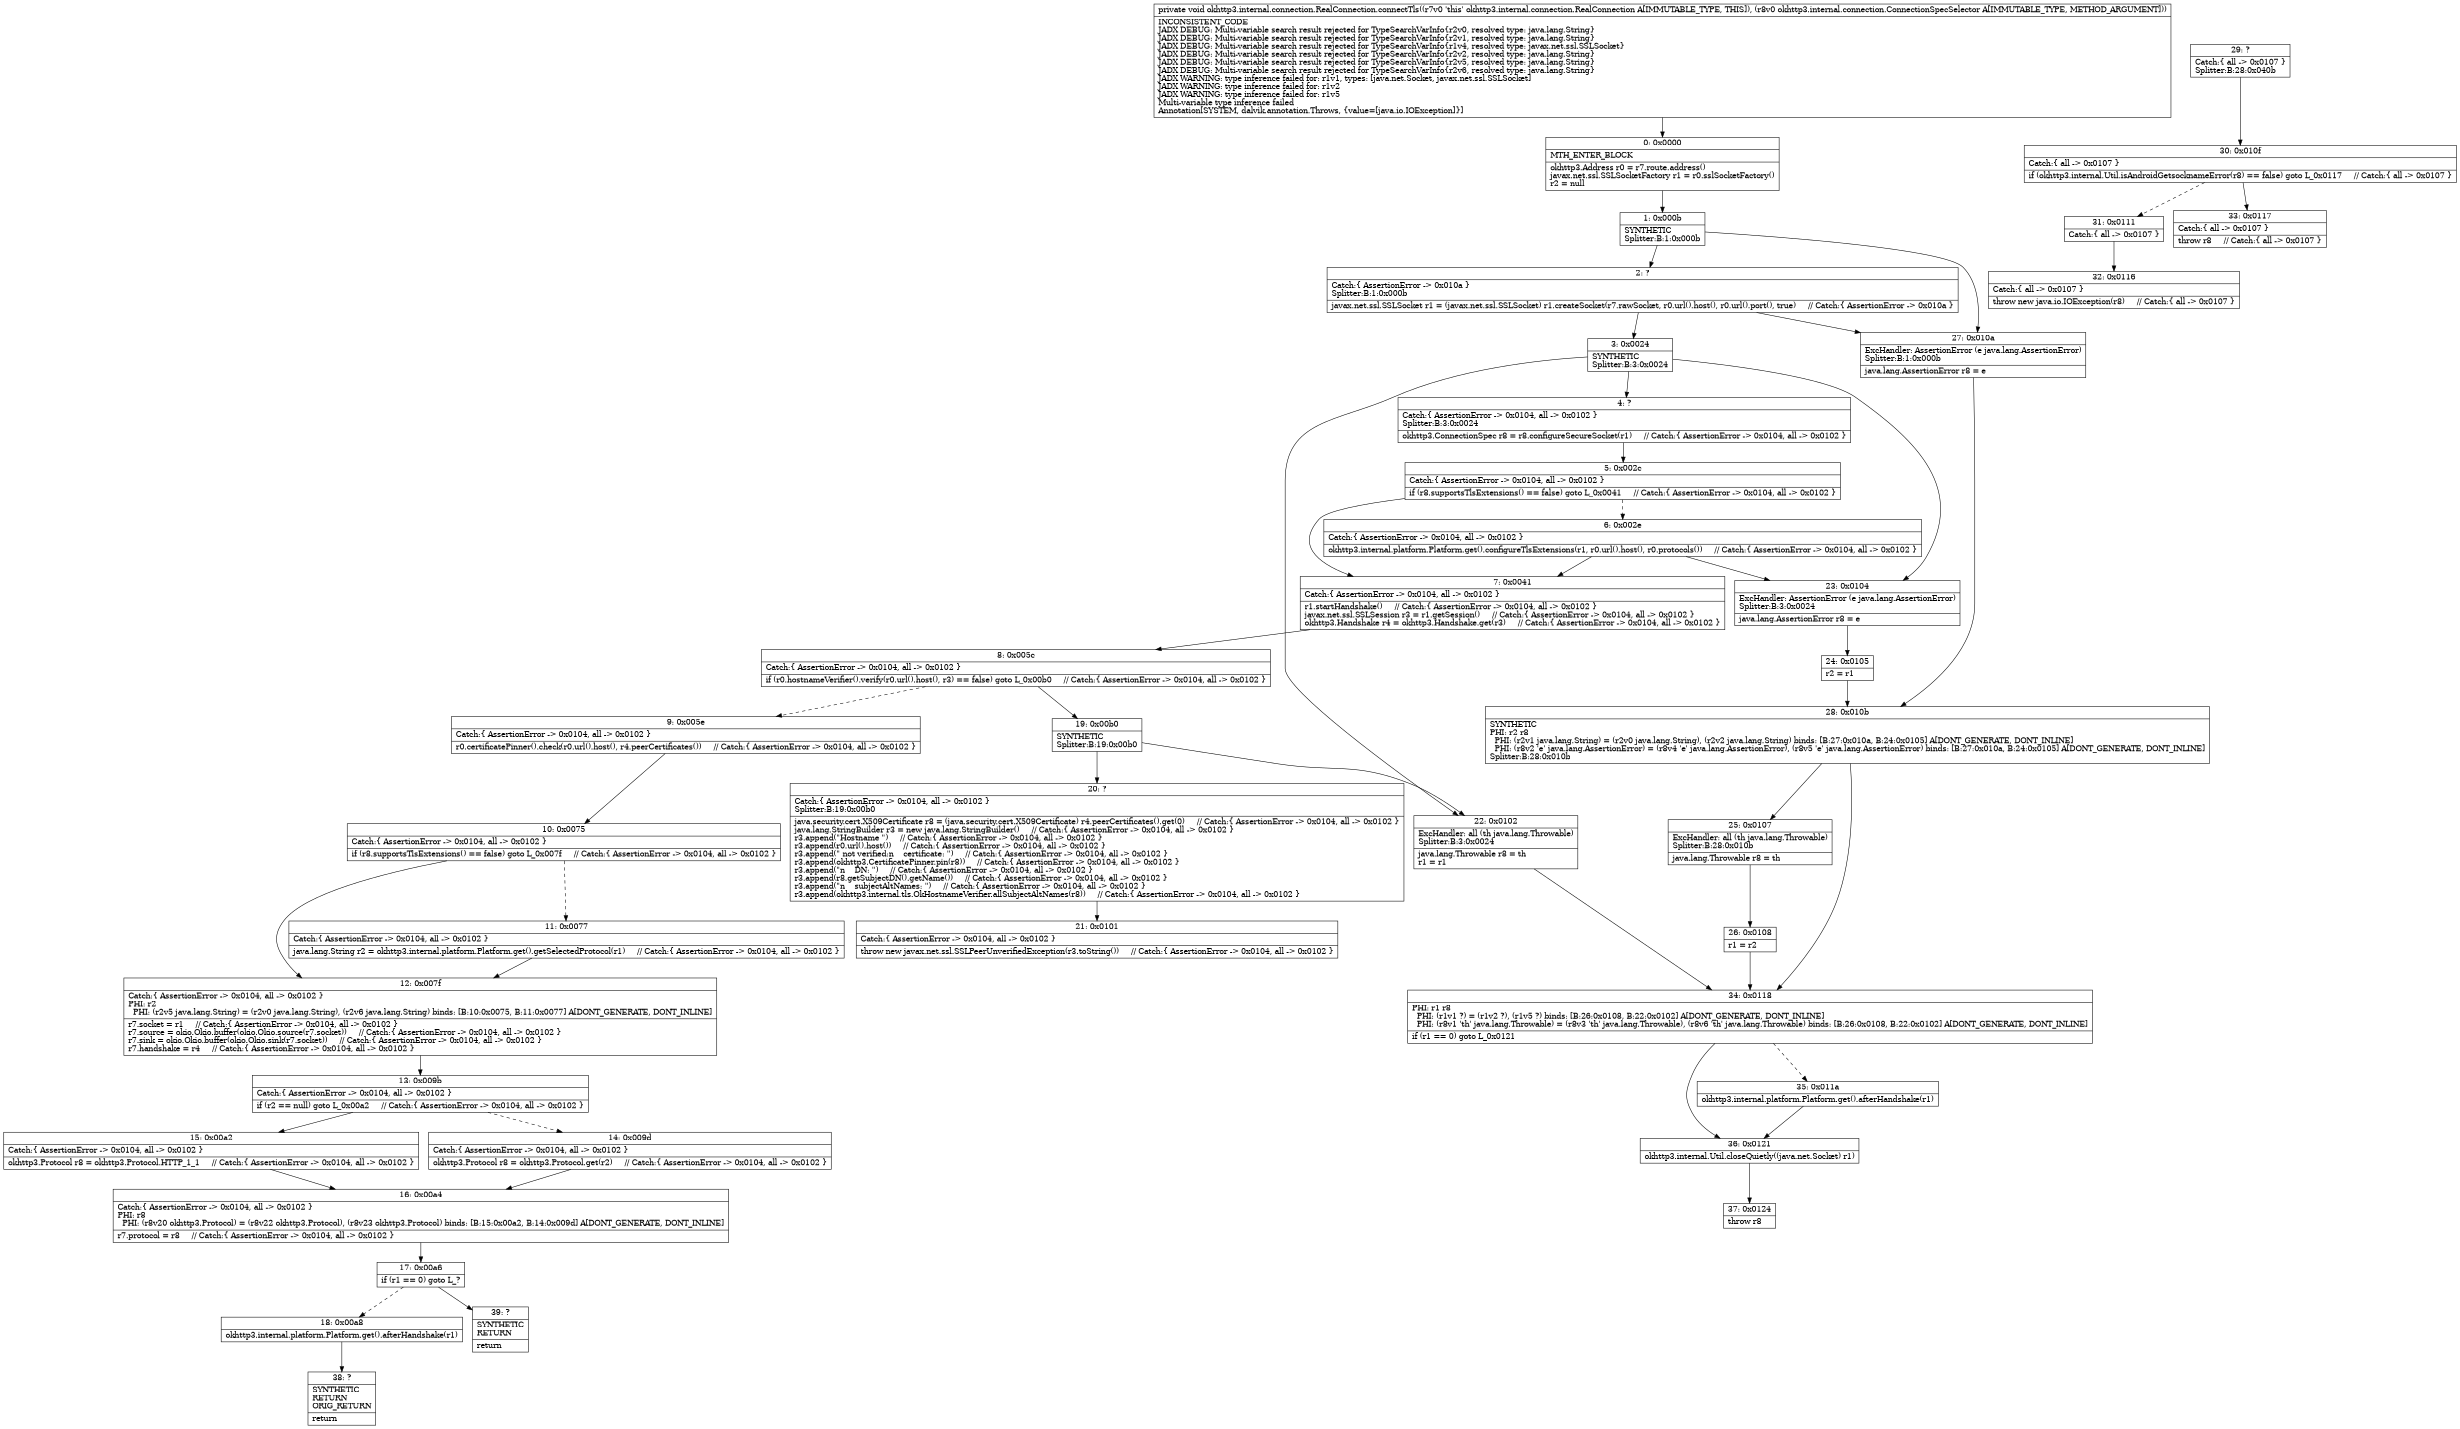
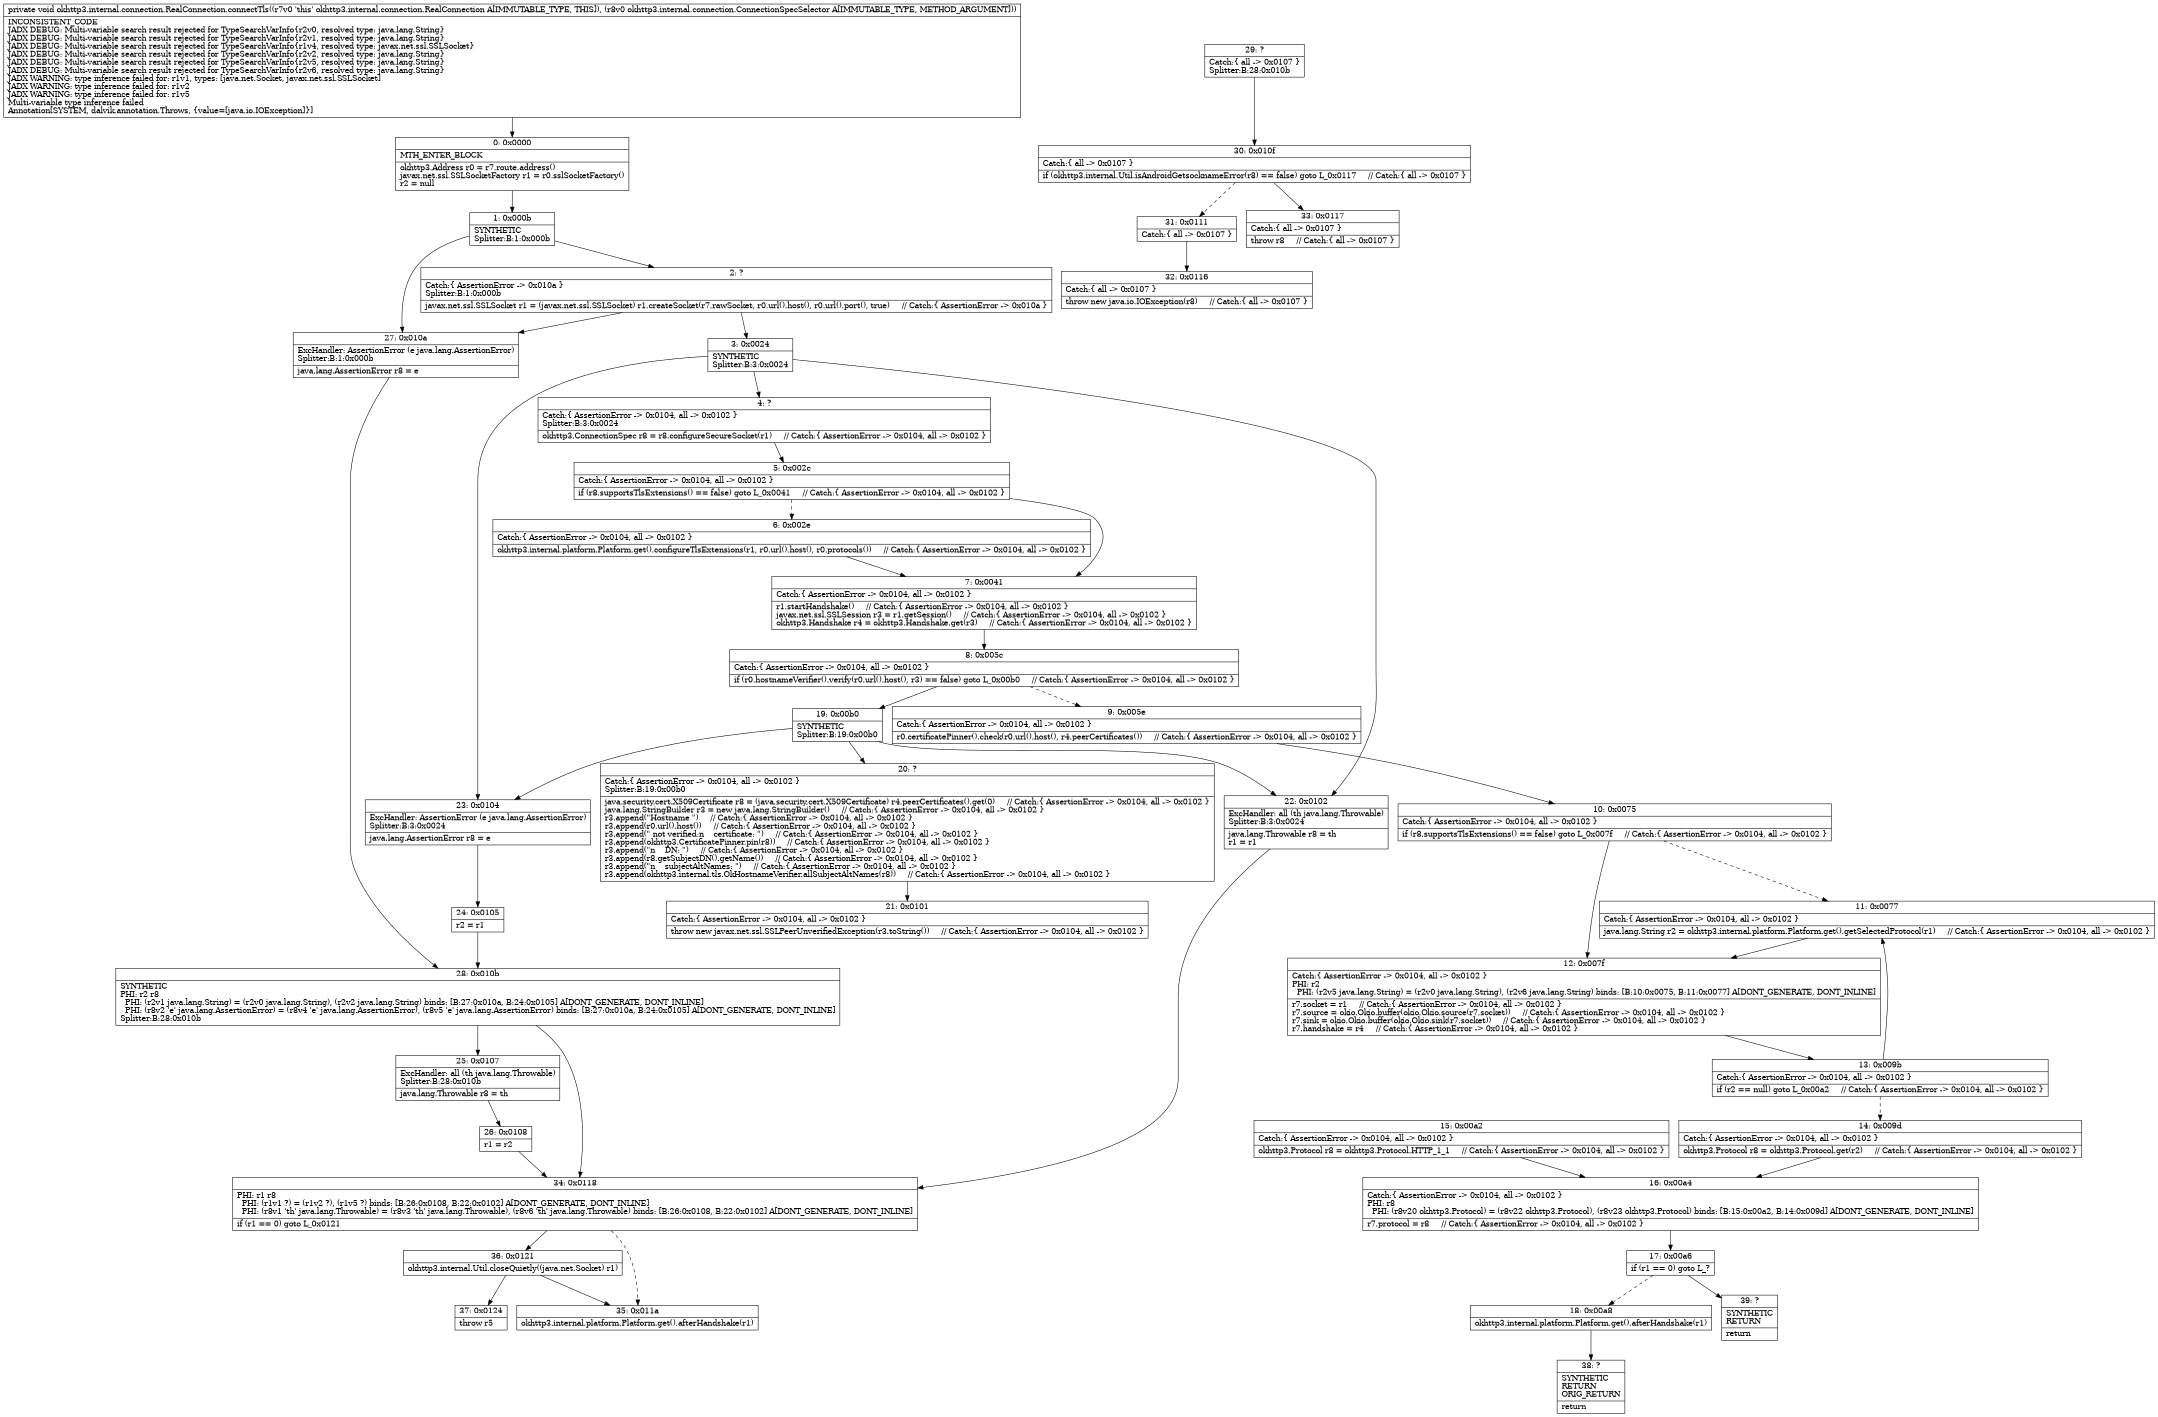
node "29: ?": text "Splitter:B:28:0x040b" -> "Splitter:B:28:0x010b"
edge "6: 0x002e" -> "23: 0x0104": now "19: 0x00b0" -> "23: 0x0104"
edge "35: 0x011a" -> "36: 0x0121": reversed
edge "13: 0x009b" -> "15: 0x00a2": now "13: 0x009b" -> "11: 0x0077"
node "37: 0x0124": text "throw r8" -> "throw r5"
